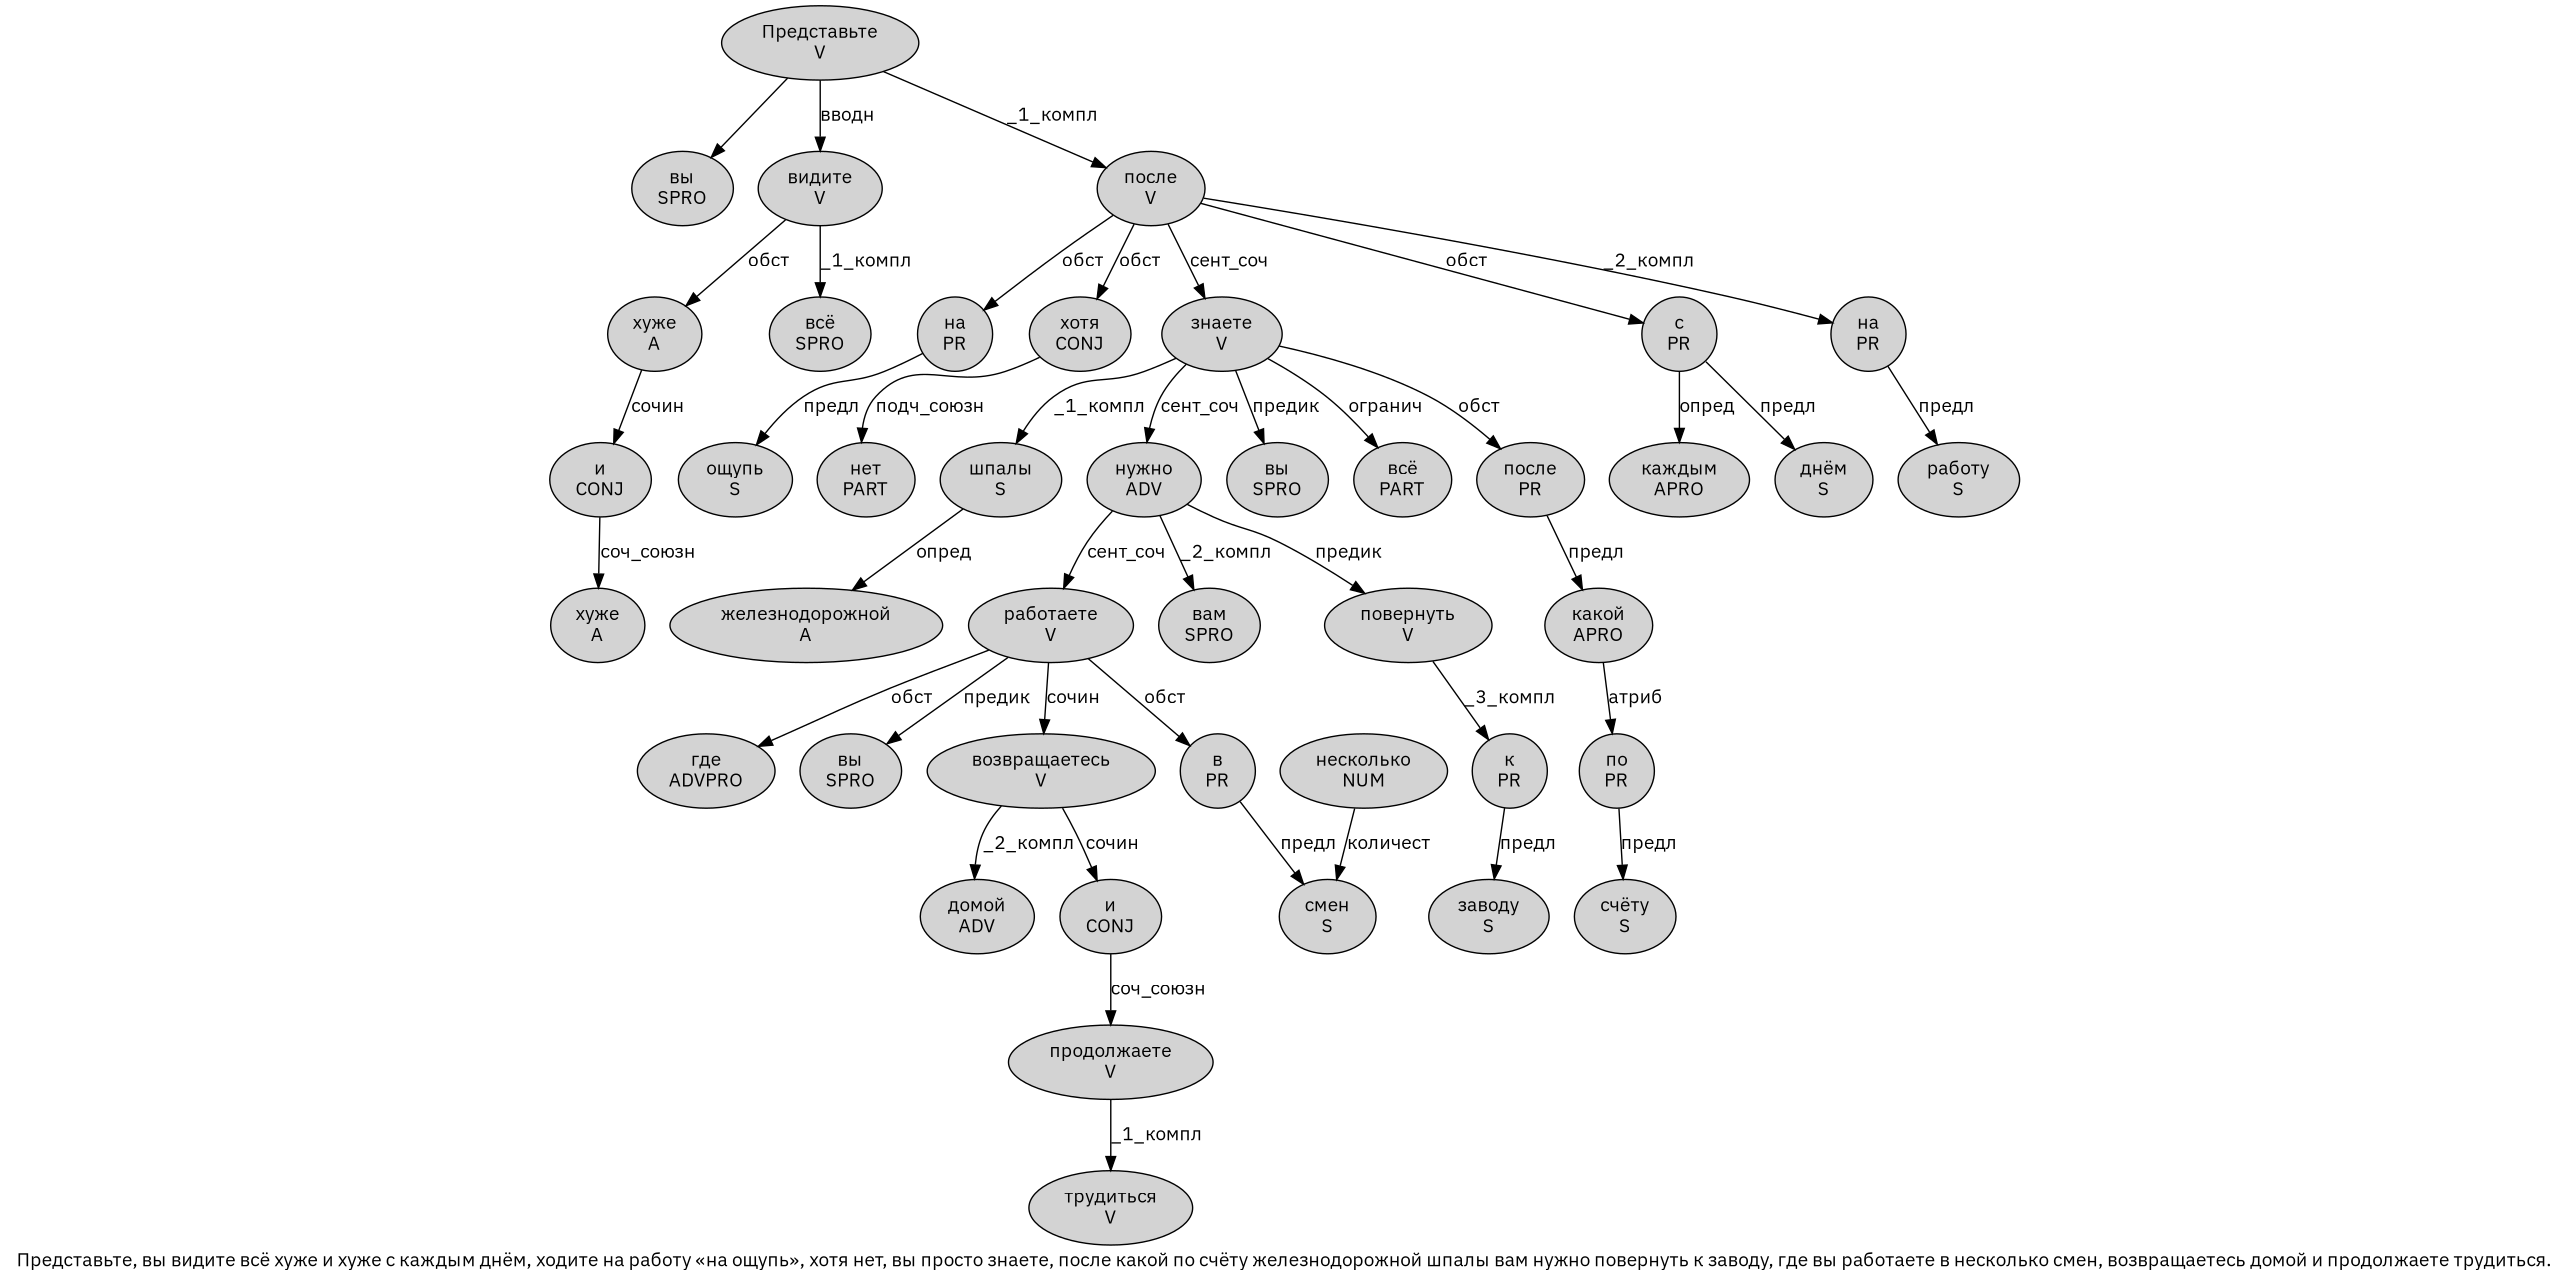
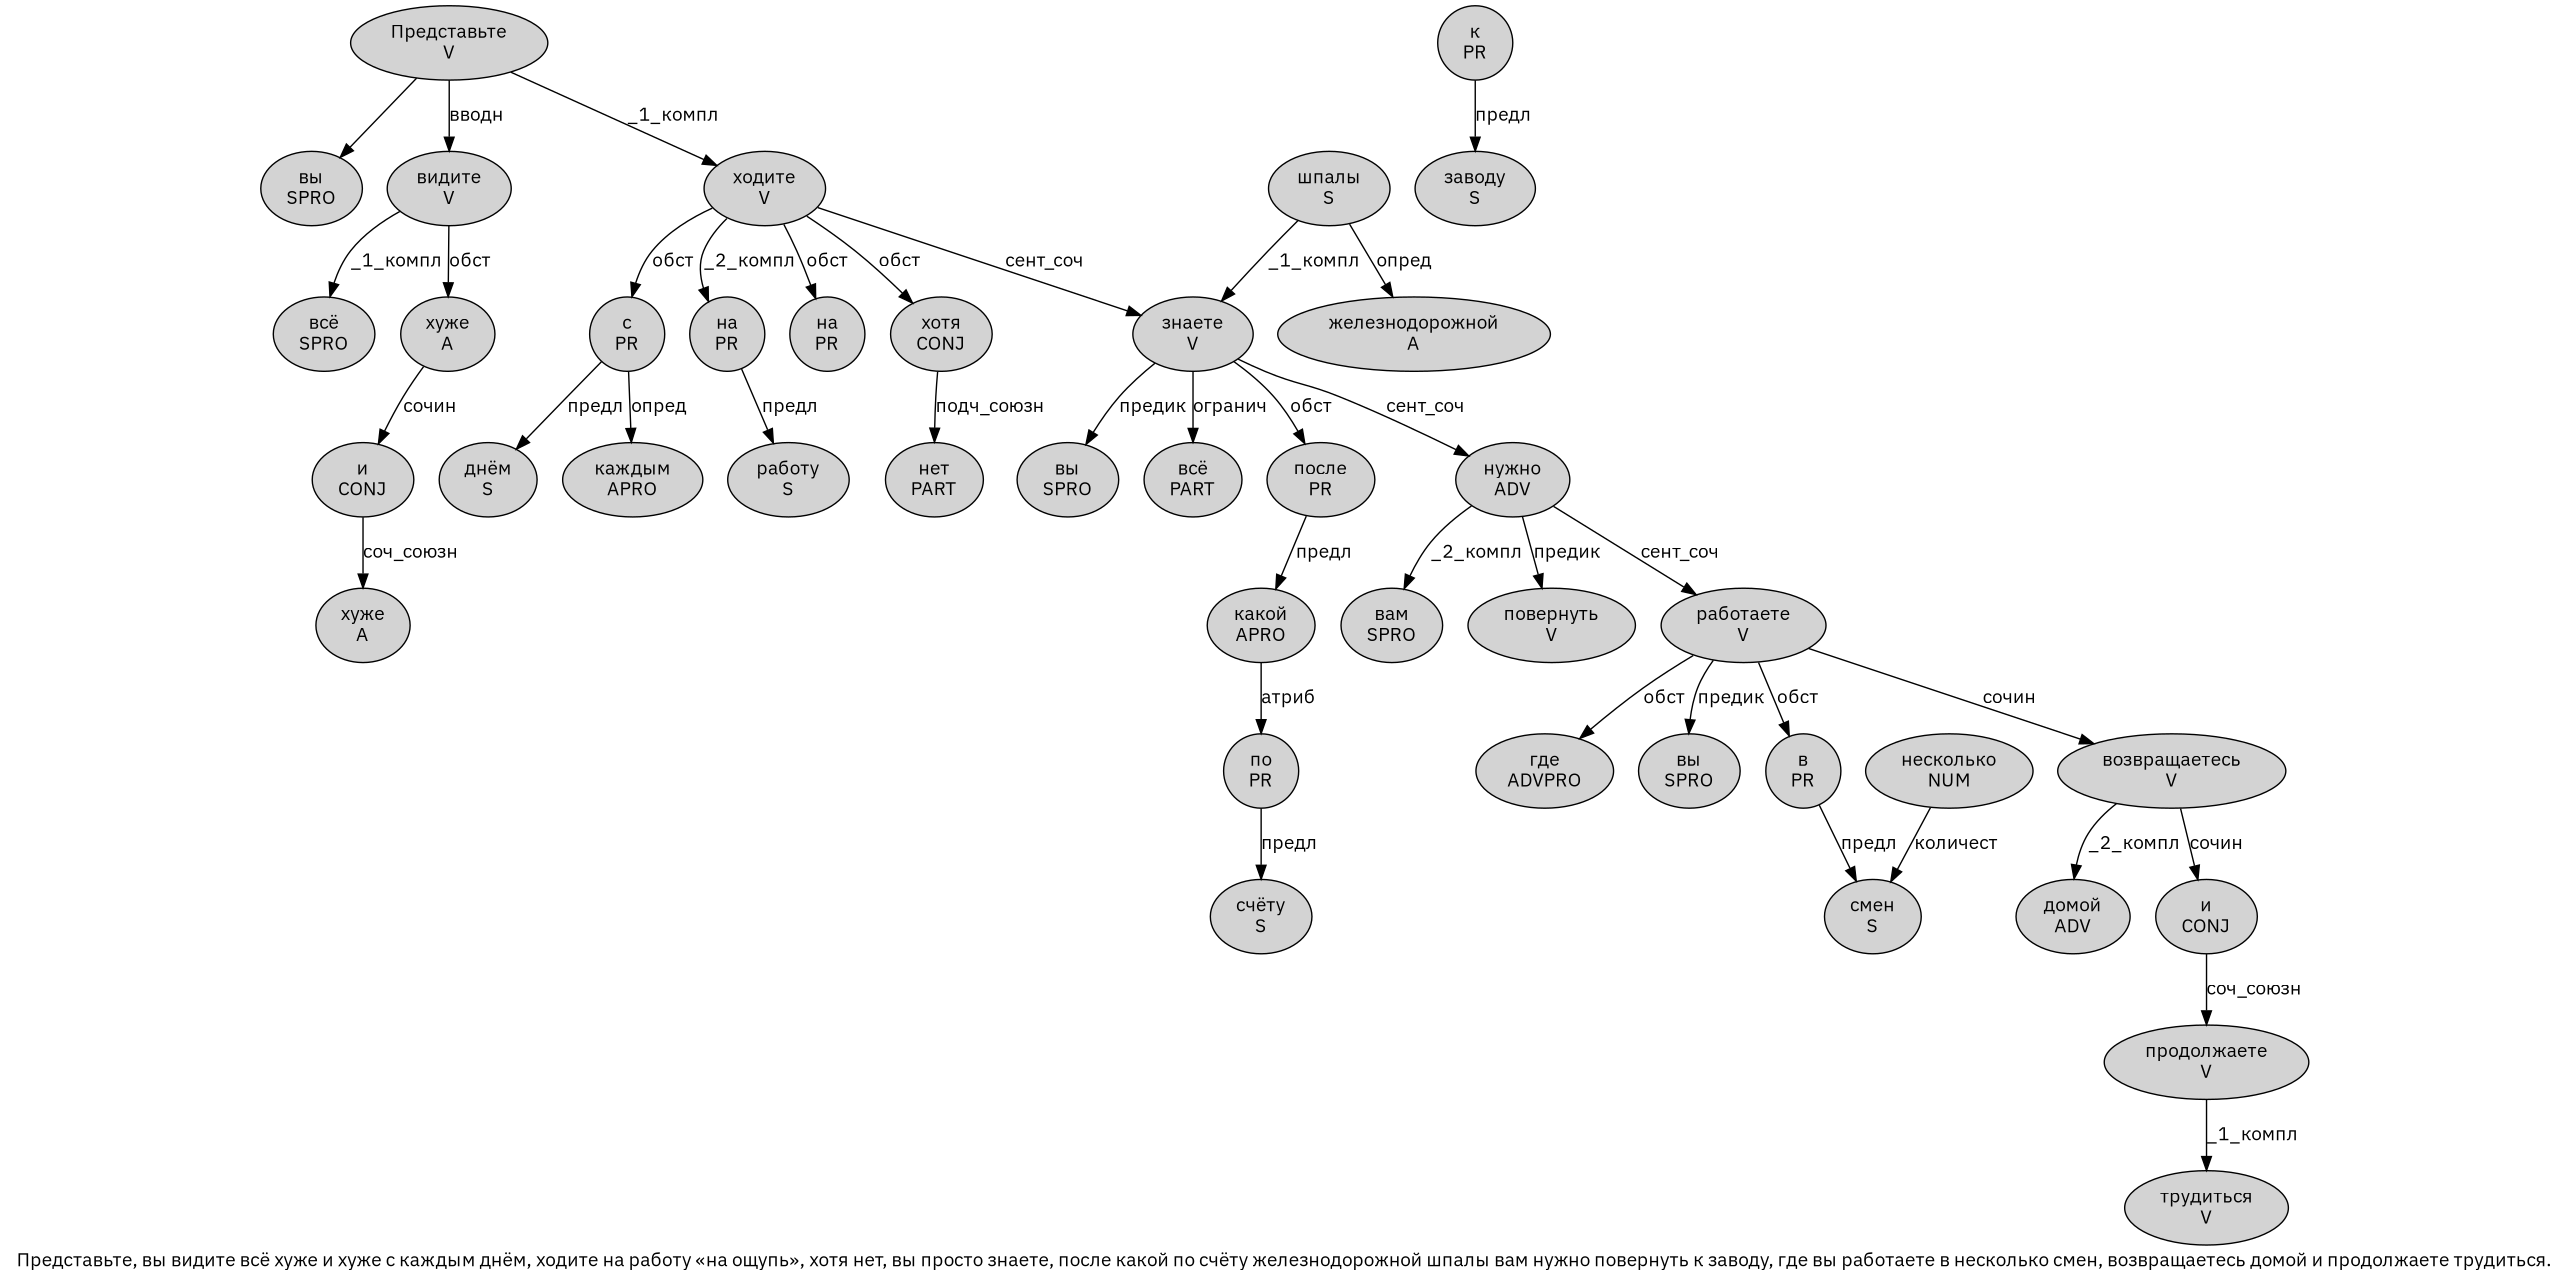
node "после V": label "после V" -> "ходите V"
edge "знаете V" -> "шпалы S": reversed
node "ощупь S": removed
edge "повернуть V" -> "к PR": removed, label "_3_компл"
